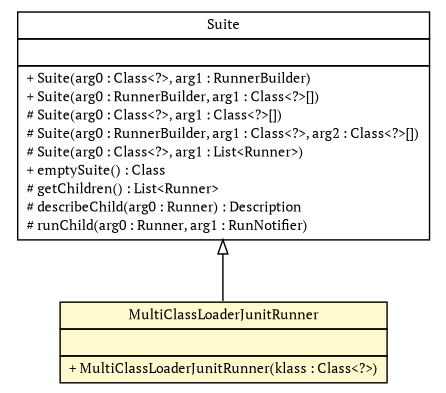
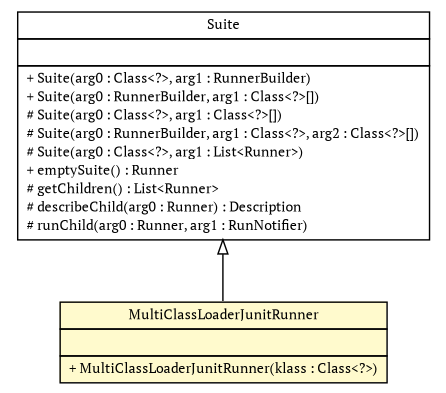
node "Suite": text "+ emptySuite() : Class" -> "+ emptySuite() : Runner"
